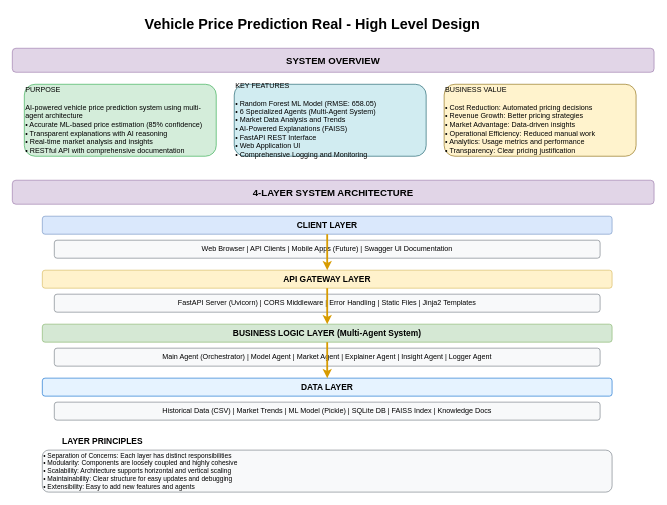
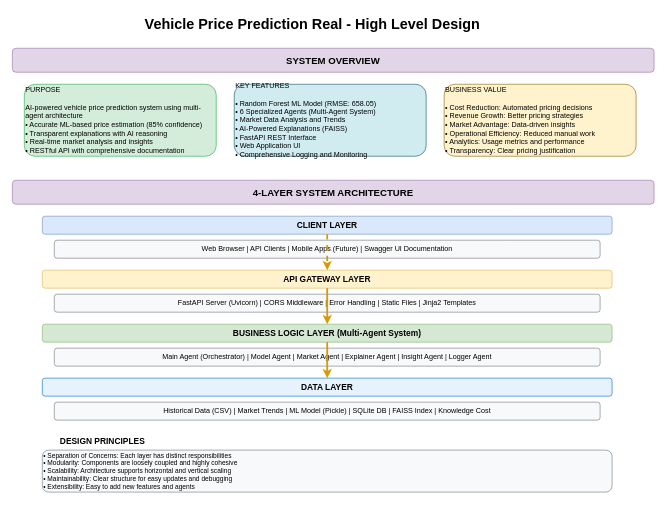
edge "CLIENT LAYER" -> "API GATEWAY LAYER": style solid -> dashed
node "Historical Data (CSV) | Market Trends | ML Model (Pickle) | SQLite DB | FAISS Index | Knowledge Docs": label "Historical Data (CSV) | Market Trends | ML Model (Pickle) | SQLite DB | FAISS Index | Knowledge Docs" -> "Historical Data (CSV) | Market Trends | ML Model (Pickle) | SQLite DB | FAISS Index | Knowledge Cost"
node "LAYER PRINCIPLES": label "LAYER PRINCIPLES" -> "DESIGN PRINCIPLES"
